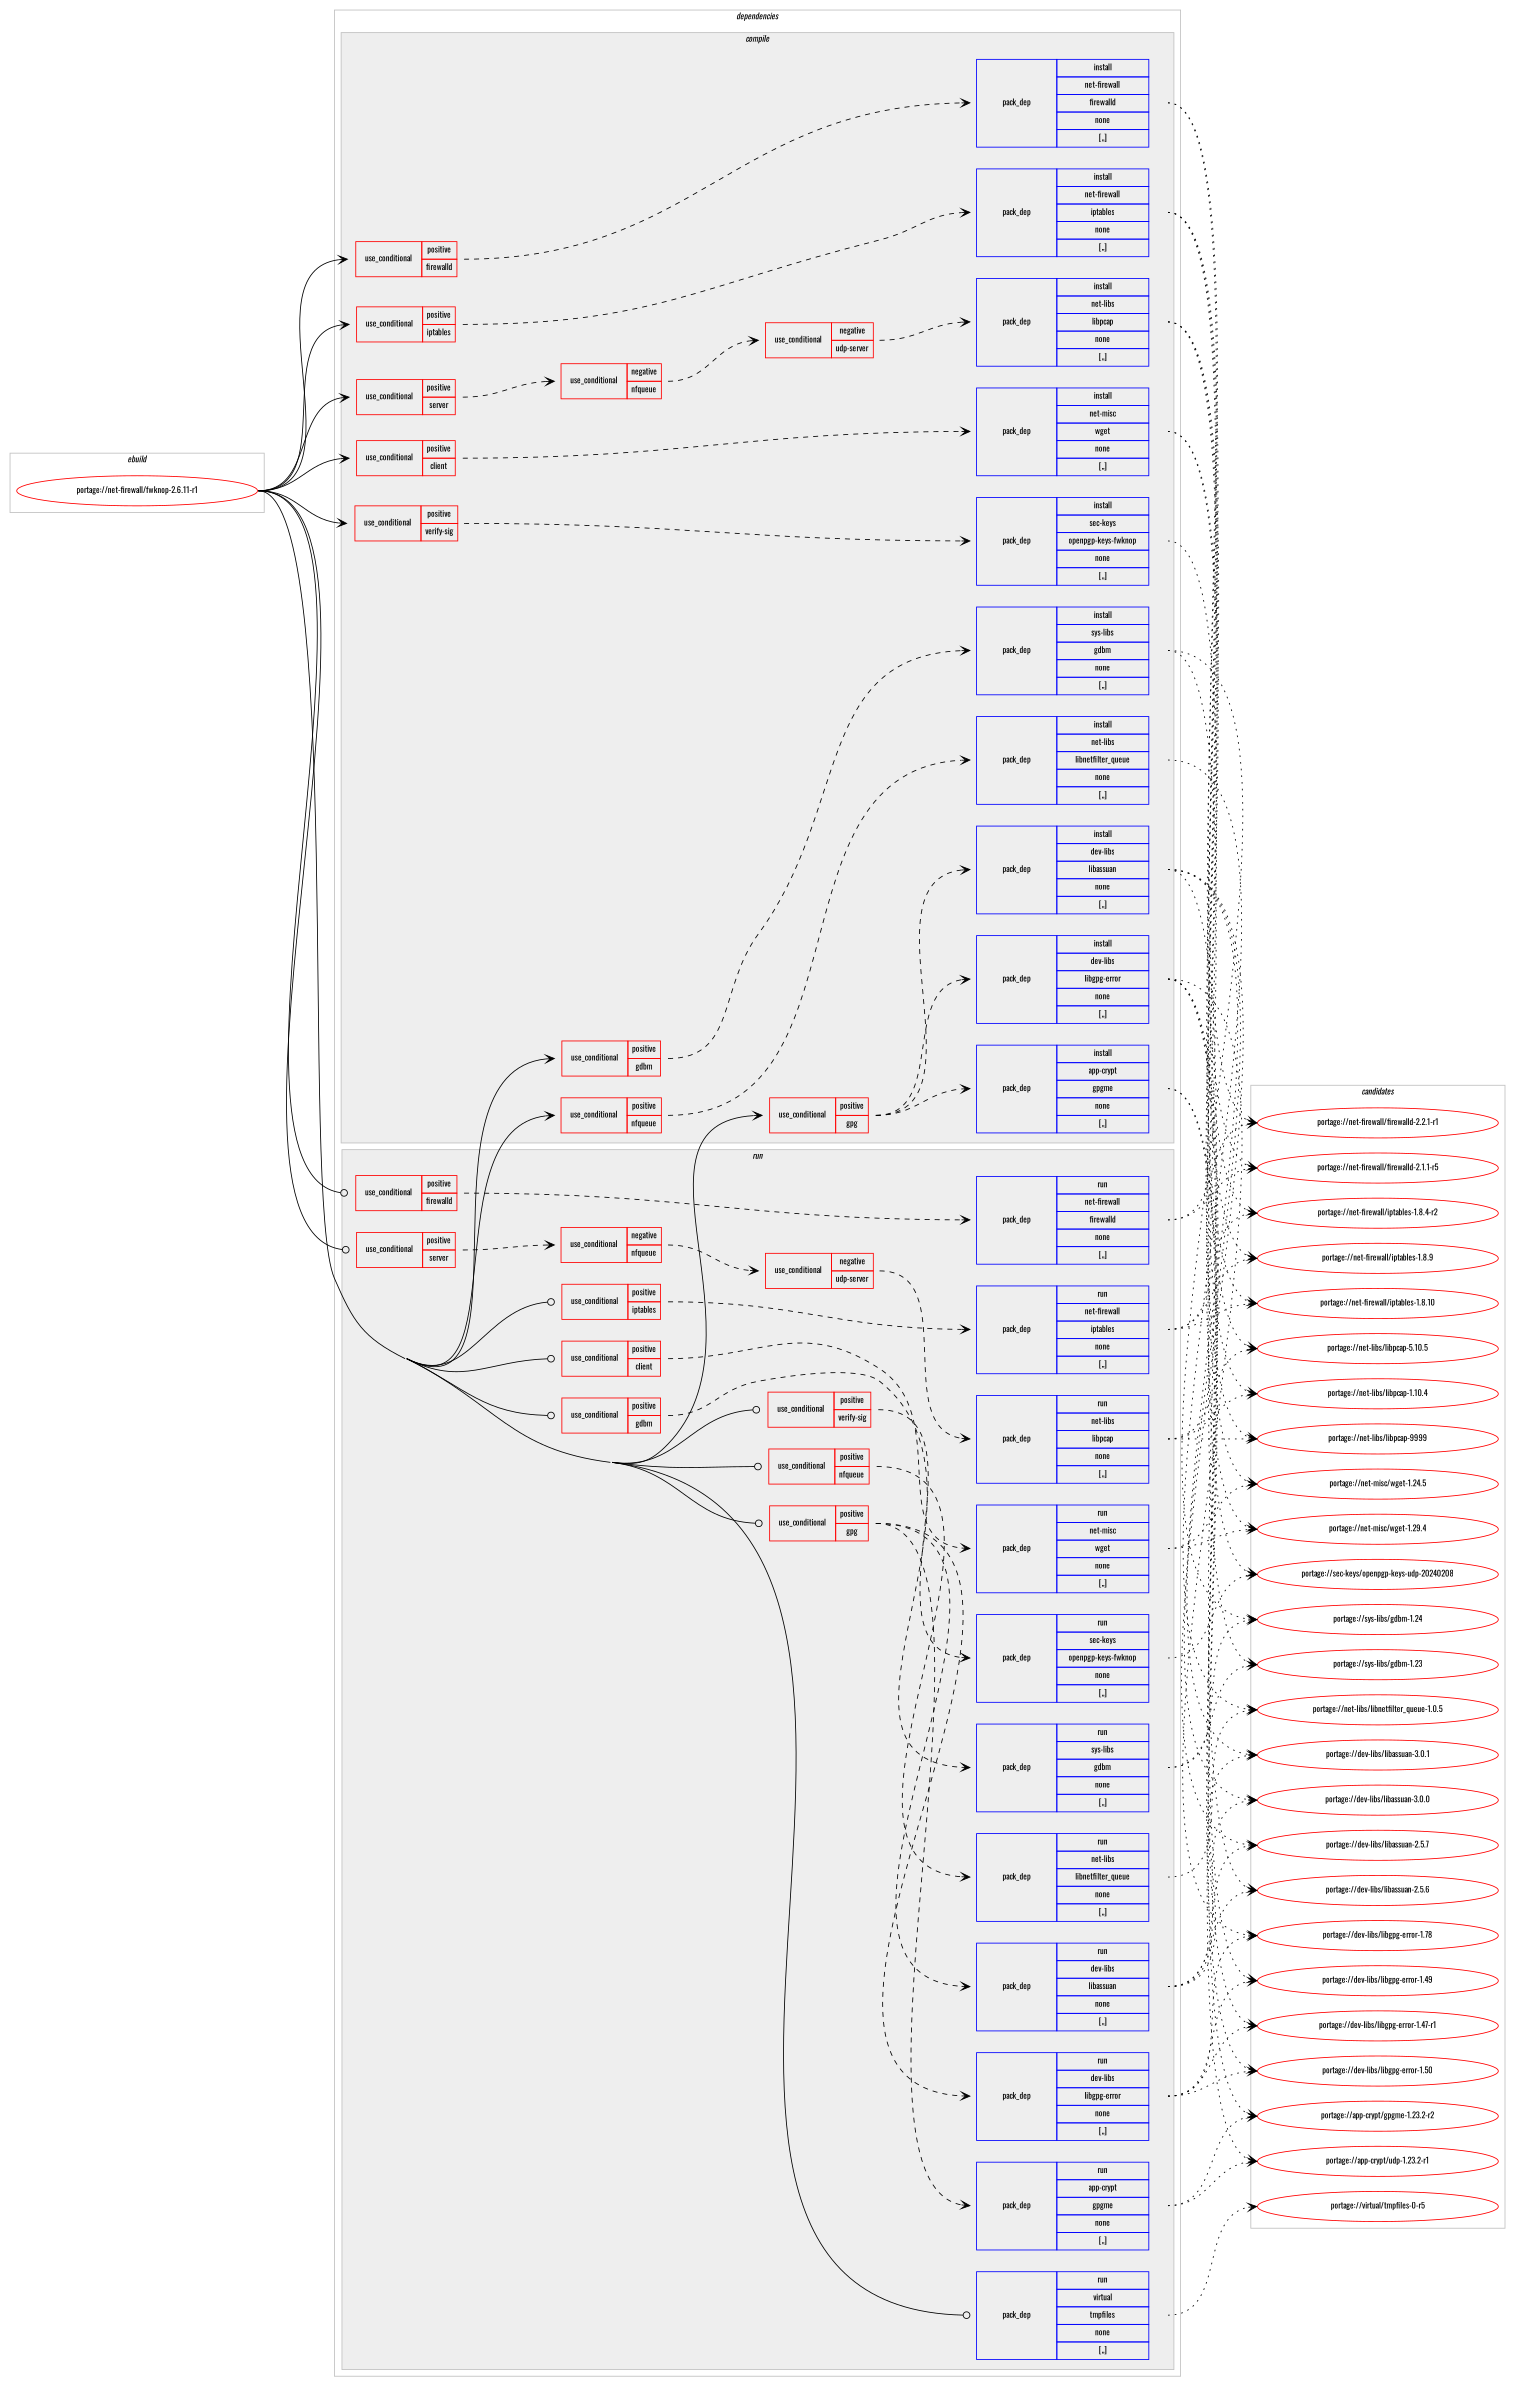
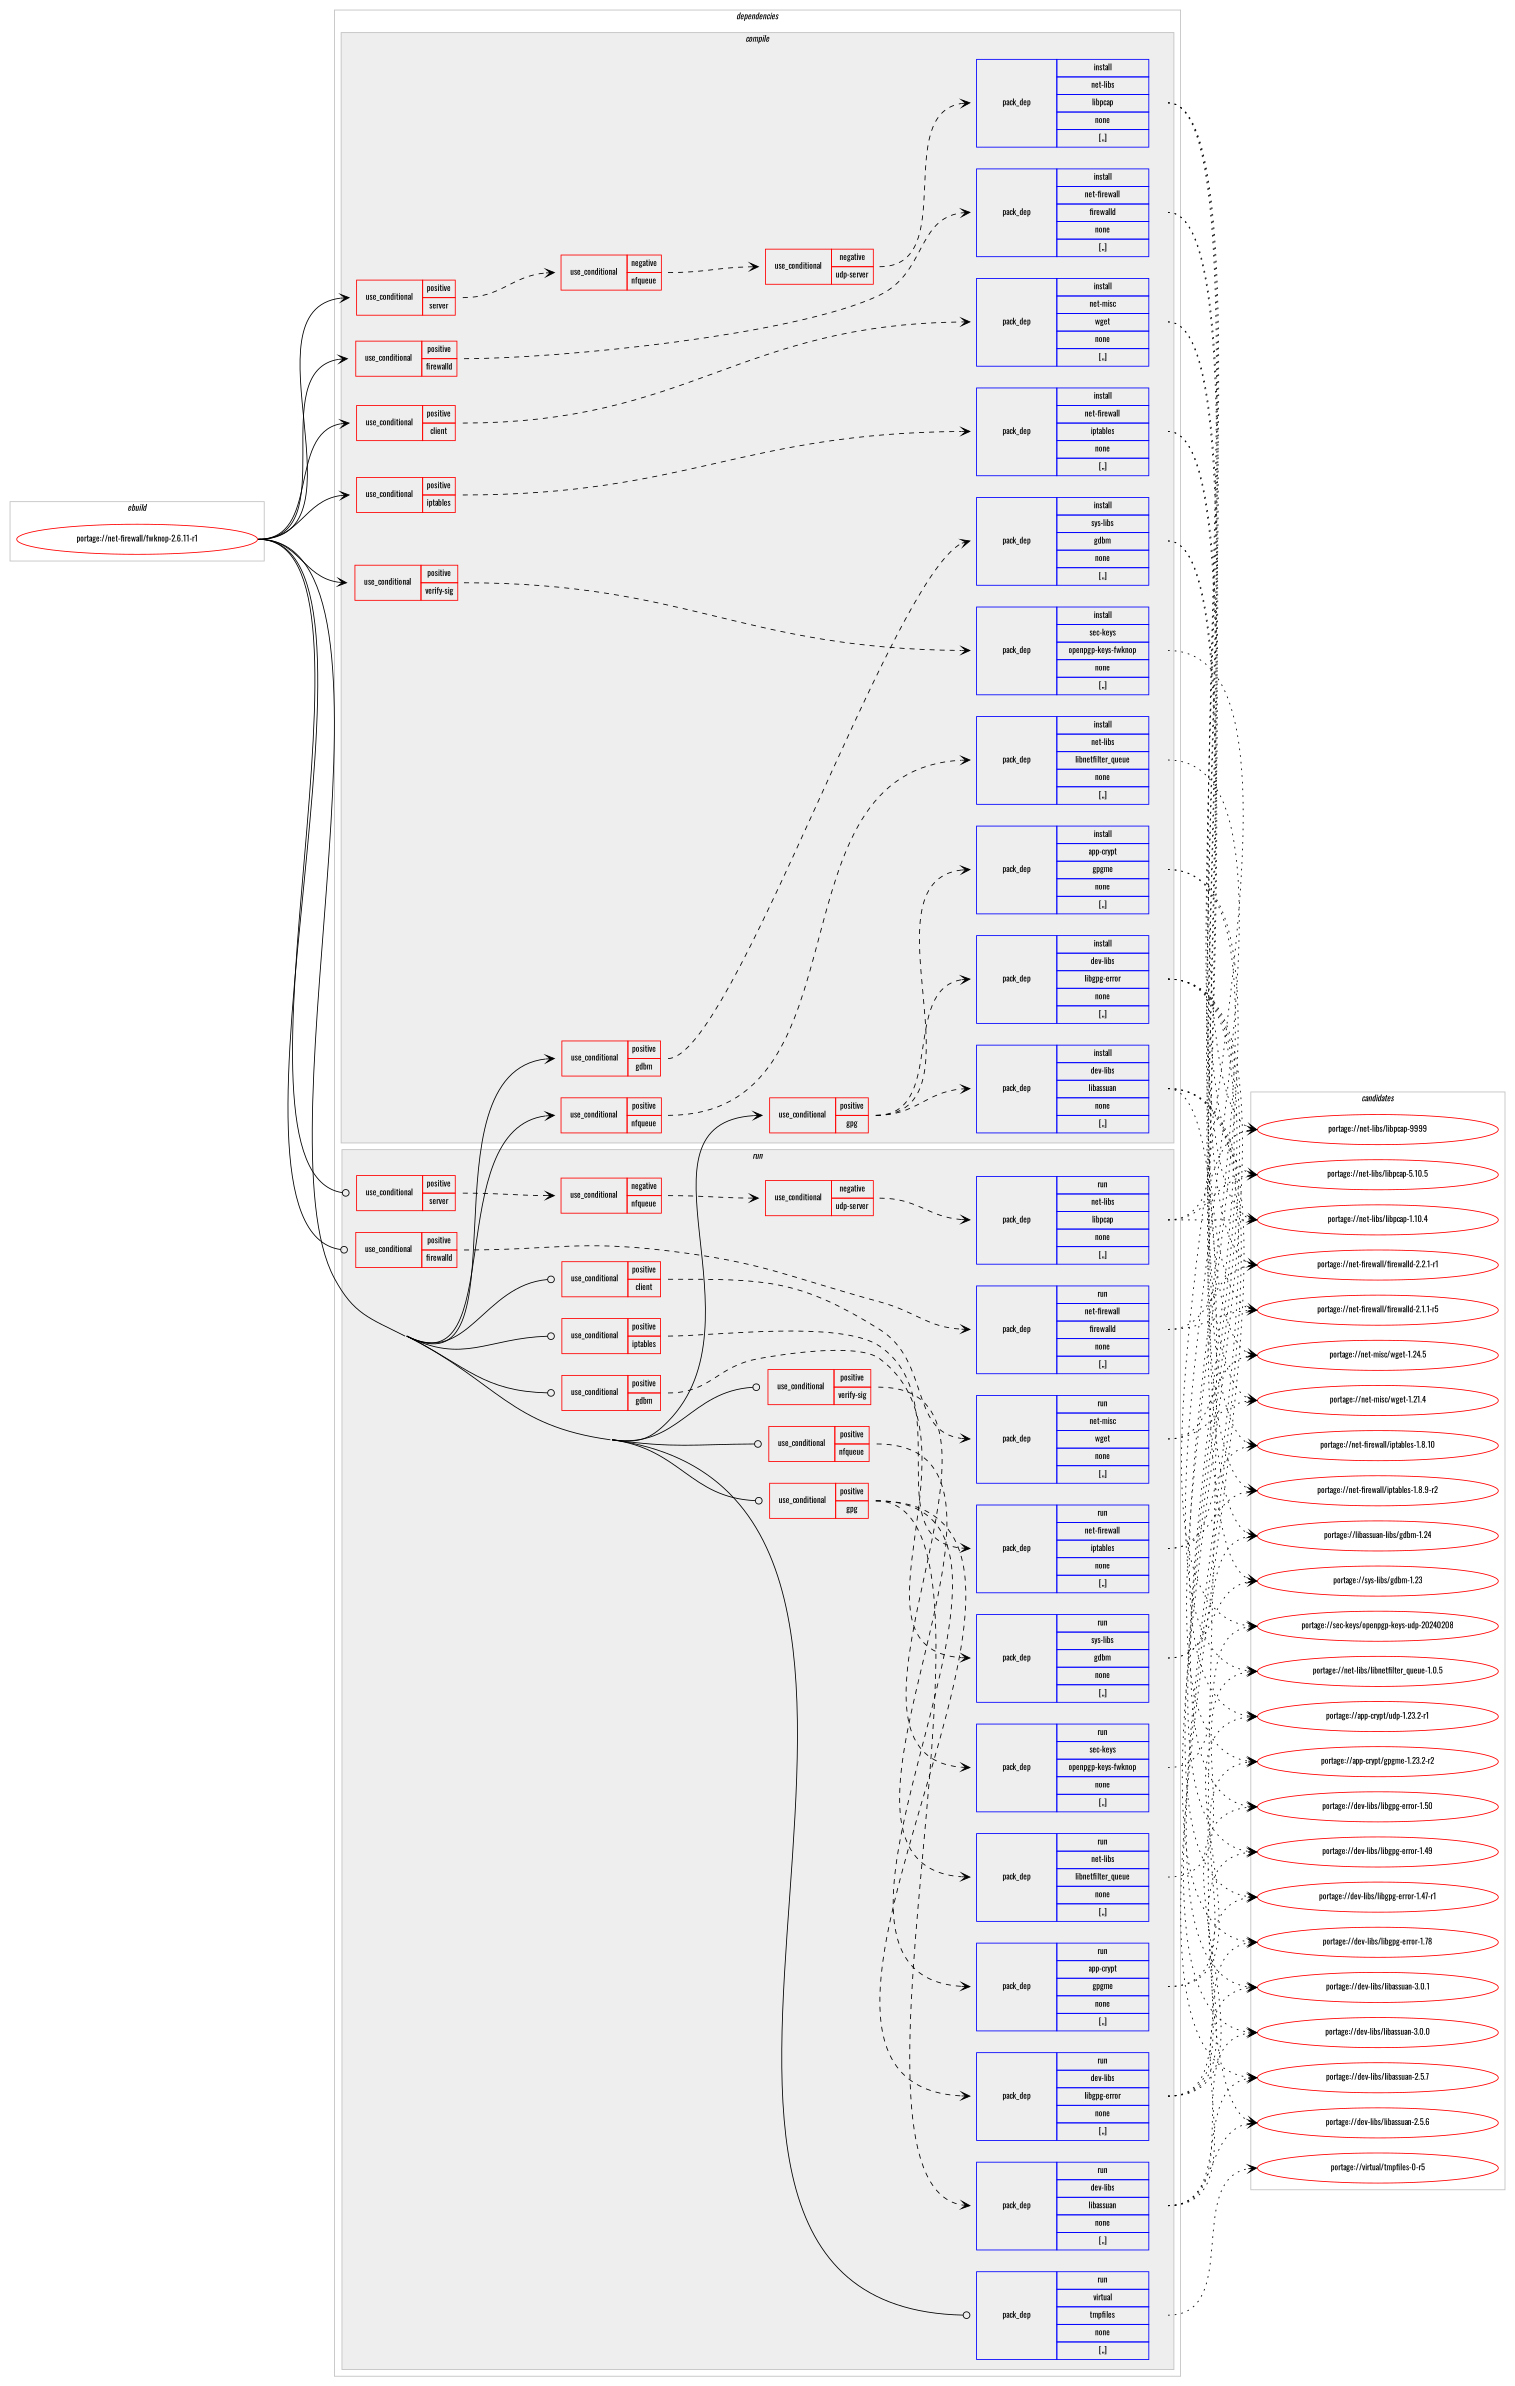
node "portage://net-firewall/iptables-1.8.4-r2": label "portage://net-firewall/iptables-1.8.4-r2" -> "portage://net-firewall/iptables-1.8.9-r2"
node "portage://net-firewall/iptables-1.8.9": removed
node "portage://net-misc/wget-1.29.4": label "portage://net-misc/wget-1.29.4" -> "portage://net-misc/wget-1.21.4"
node "portage://sys-libs/gdbm-1.24": label "portage://sys-libs/gdbm-1.24" -> "portage://libassuan-libs/gdbm-1.24"
